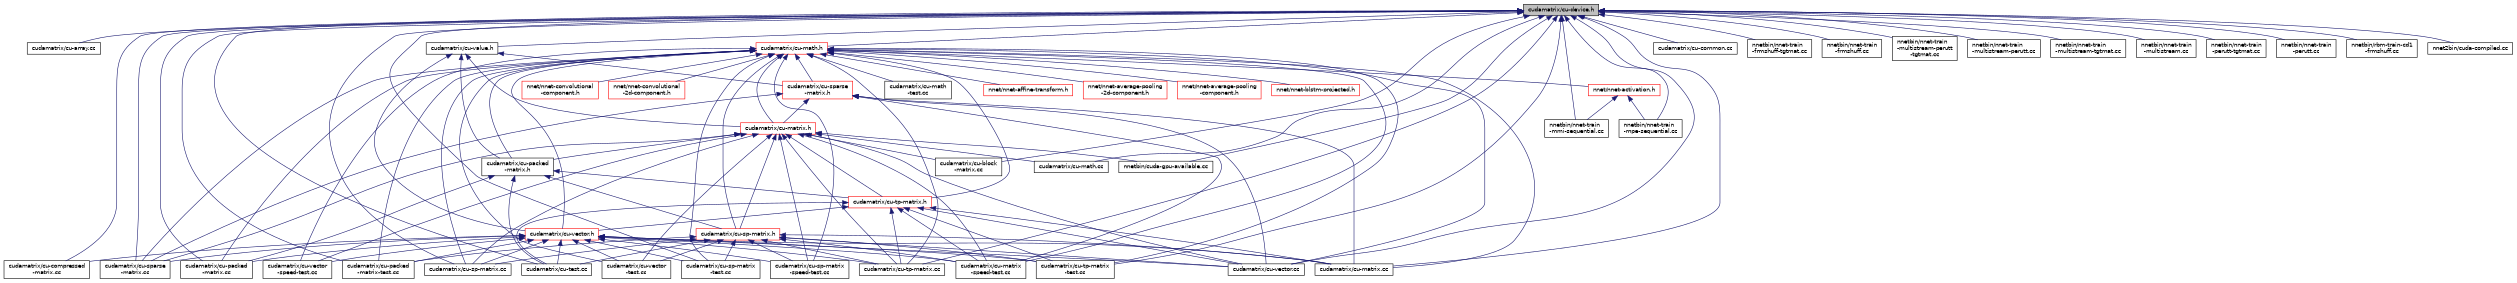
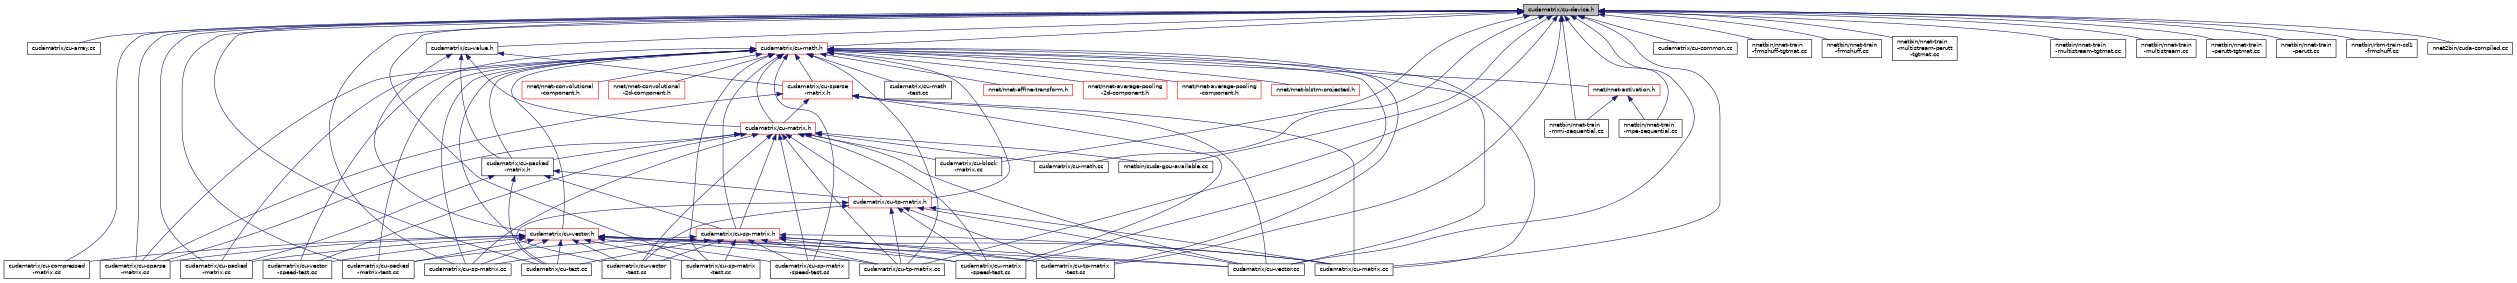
node "nnetbin/nnet-train -multistream-perutt.cc": removed
edge "cudamatrix/cu-vector.h" -> "cudamatrix/cu-tp-matrix.h": now "cudamatrix/cu-vector -test.cc" -> "cudamatrix/cu-tp-matrix.h"
